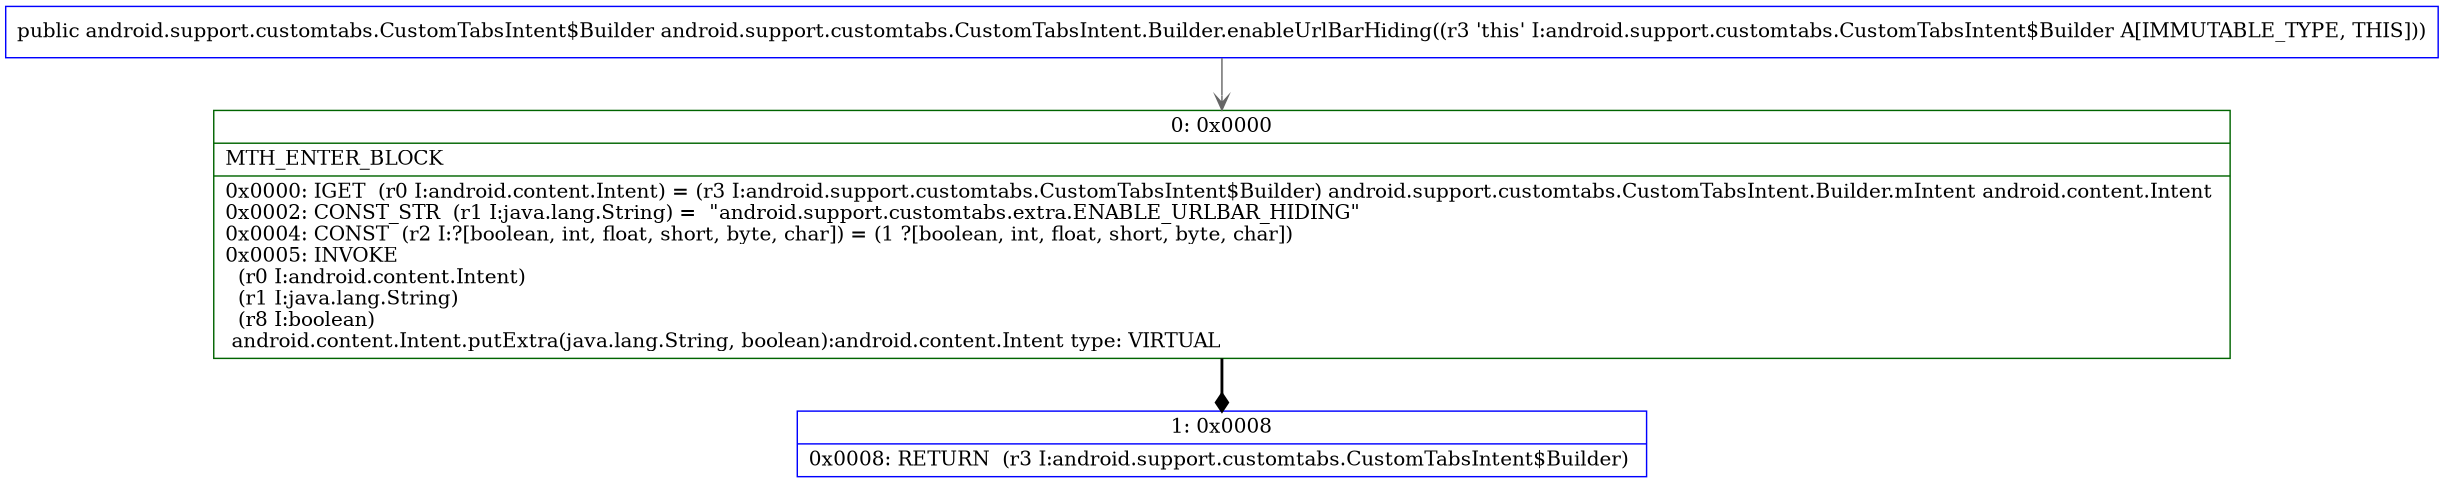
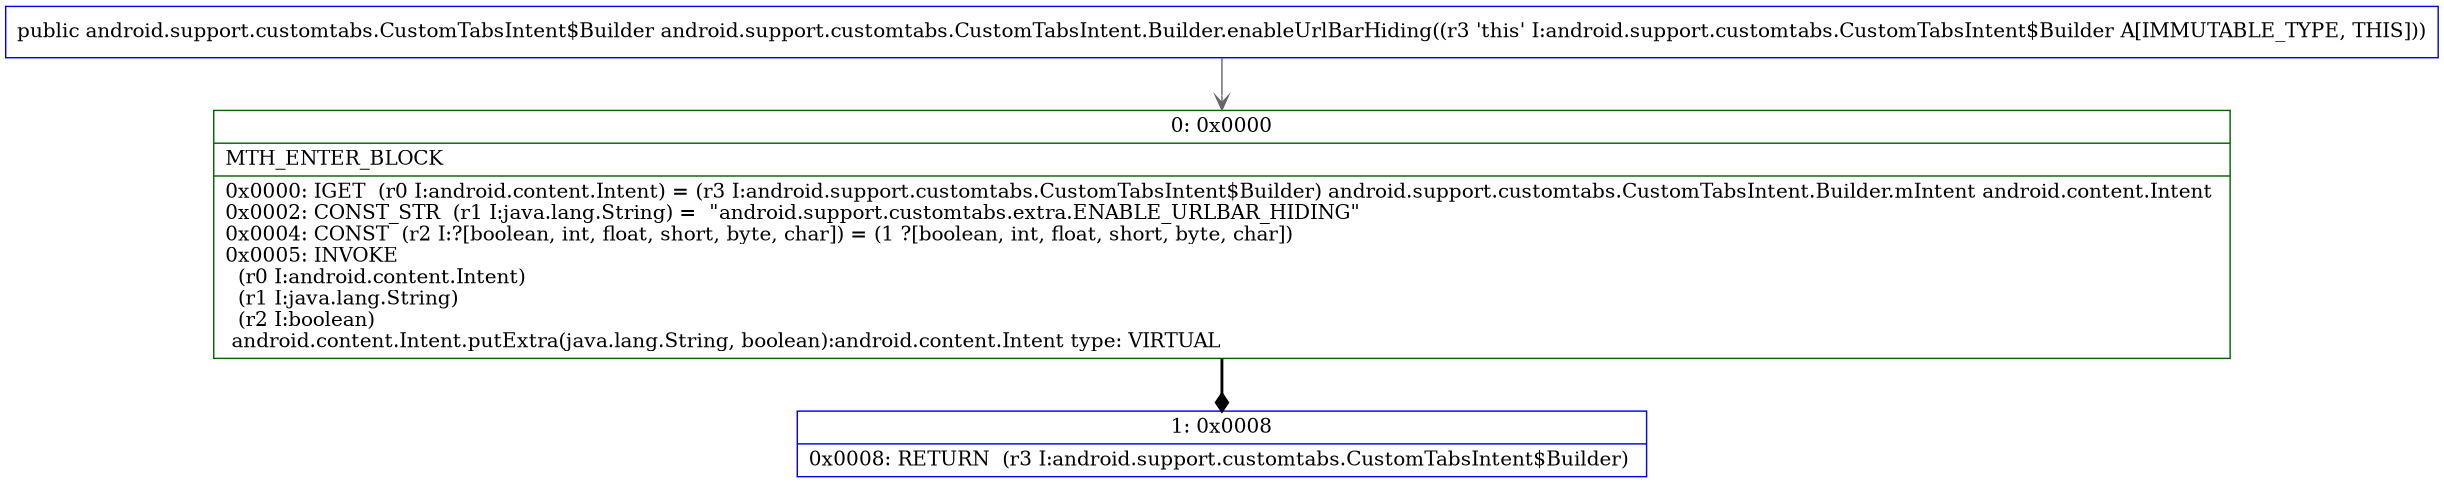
node "0: 0x0000": text "(r8 I:boolean)" -> "(r2 I:boolean)"
